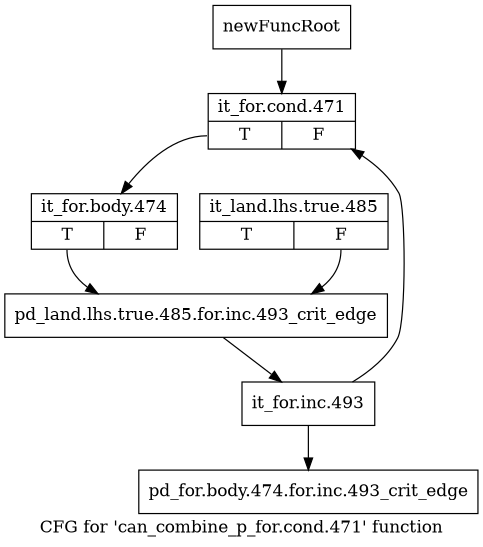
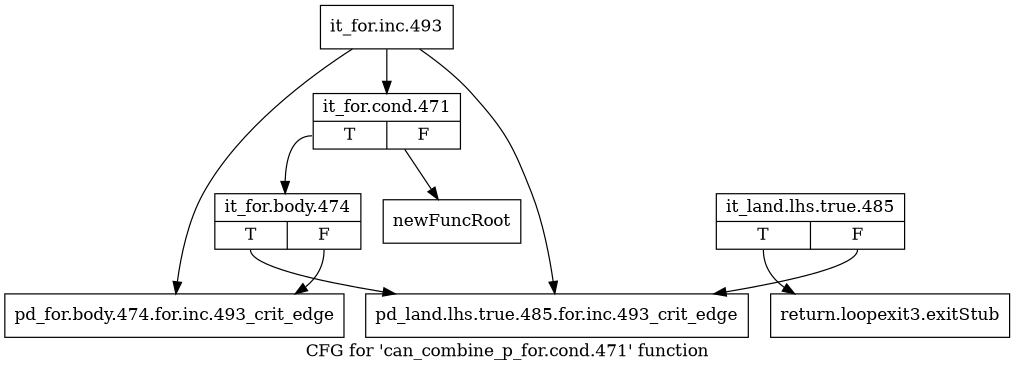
edge "newFuncRoot" -> "it_for.cond.471": reversed
edge "it_for.body.474" -> "pd_for.body.474.for.inc.493_crit_edge": added
node "return.loopexit3.exitStub": added
edge "pd_land.lhs.true.485.for.inc.493_crit_edge" -> "it_for.inc.493": reversed
